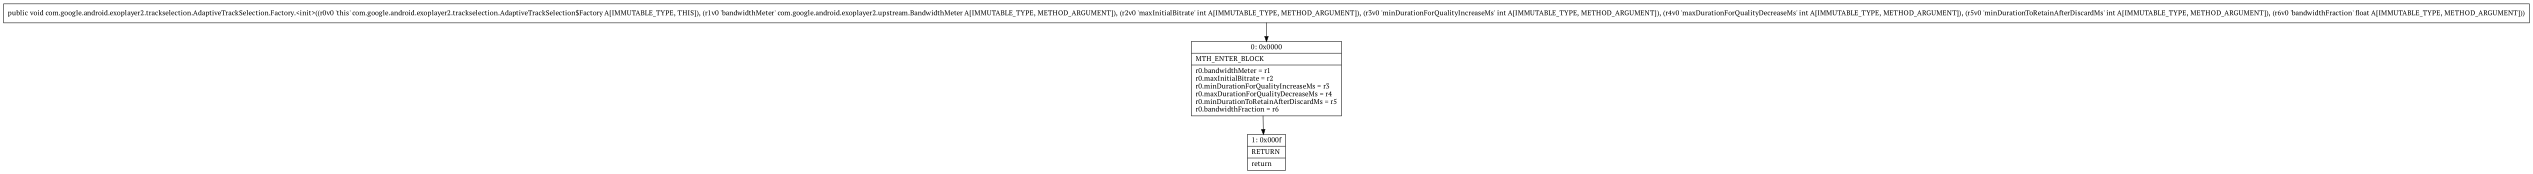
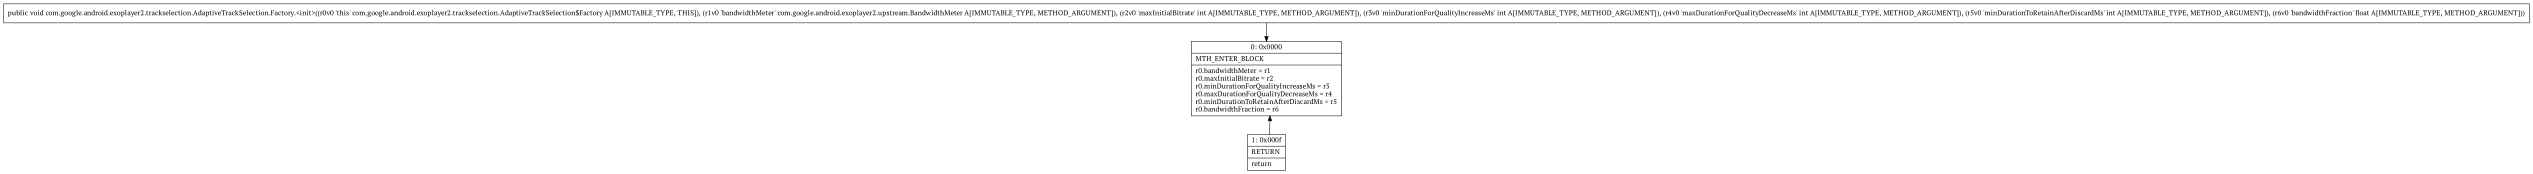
edge "0: 0x0000" -> "1: 0x000f": reversed
